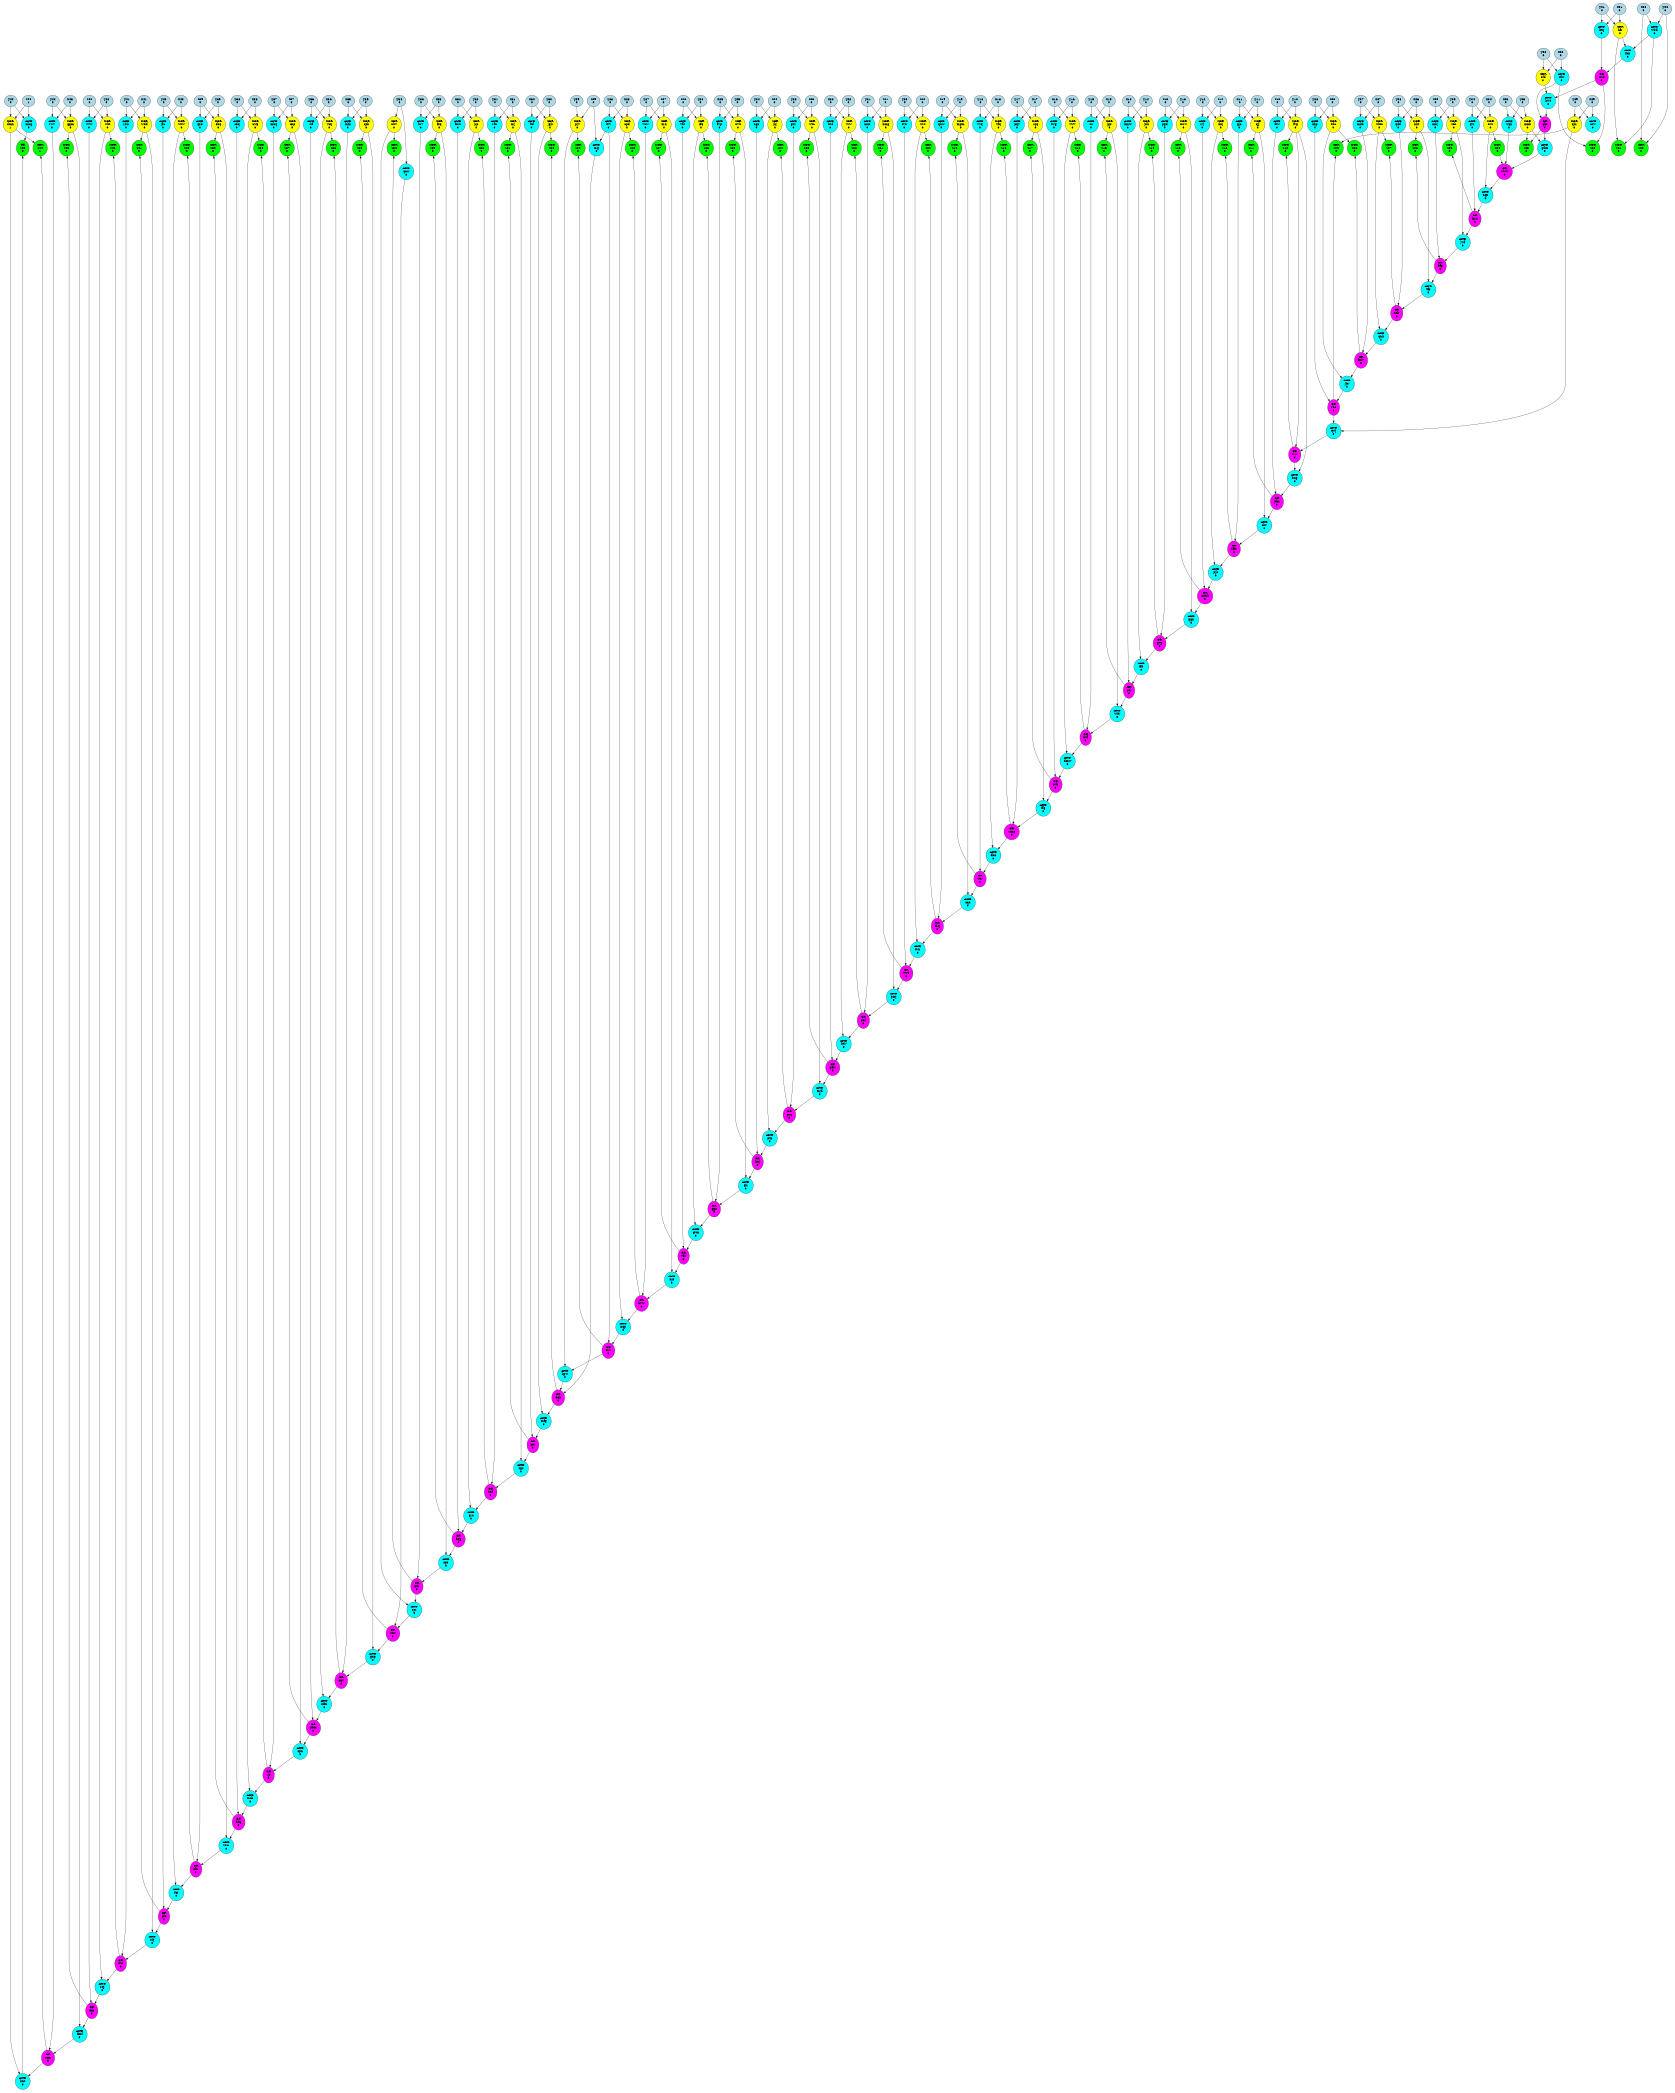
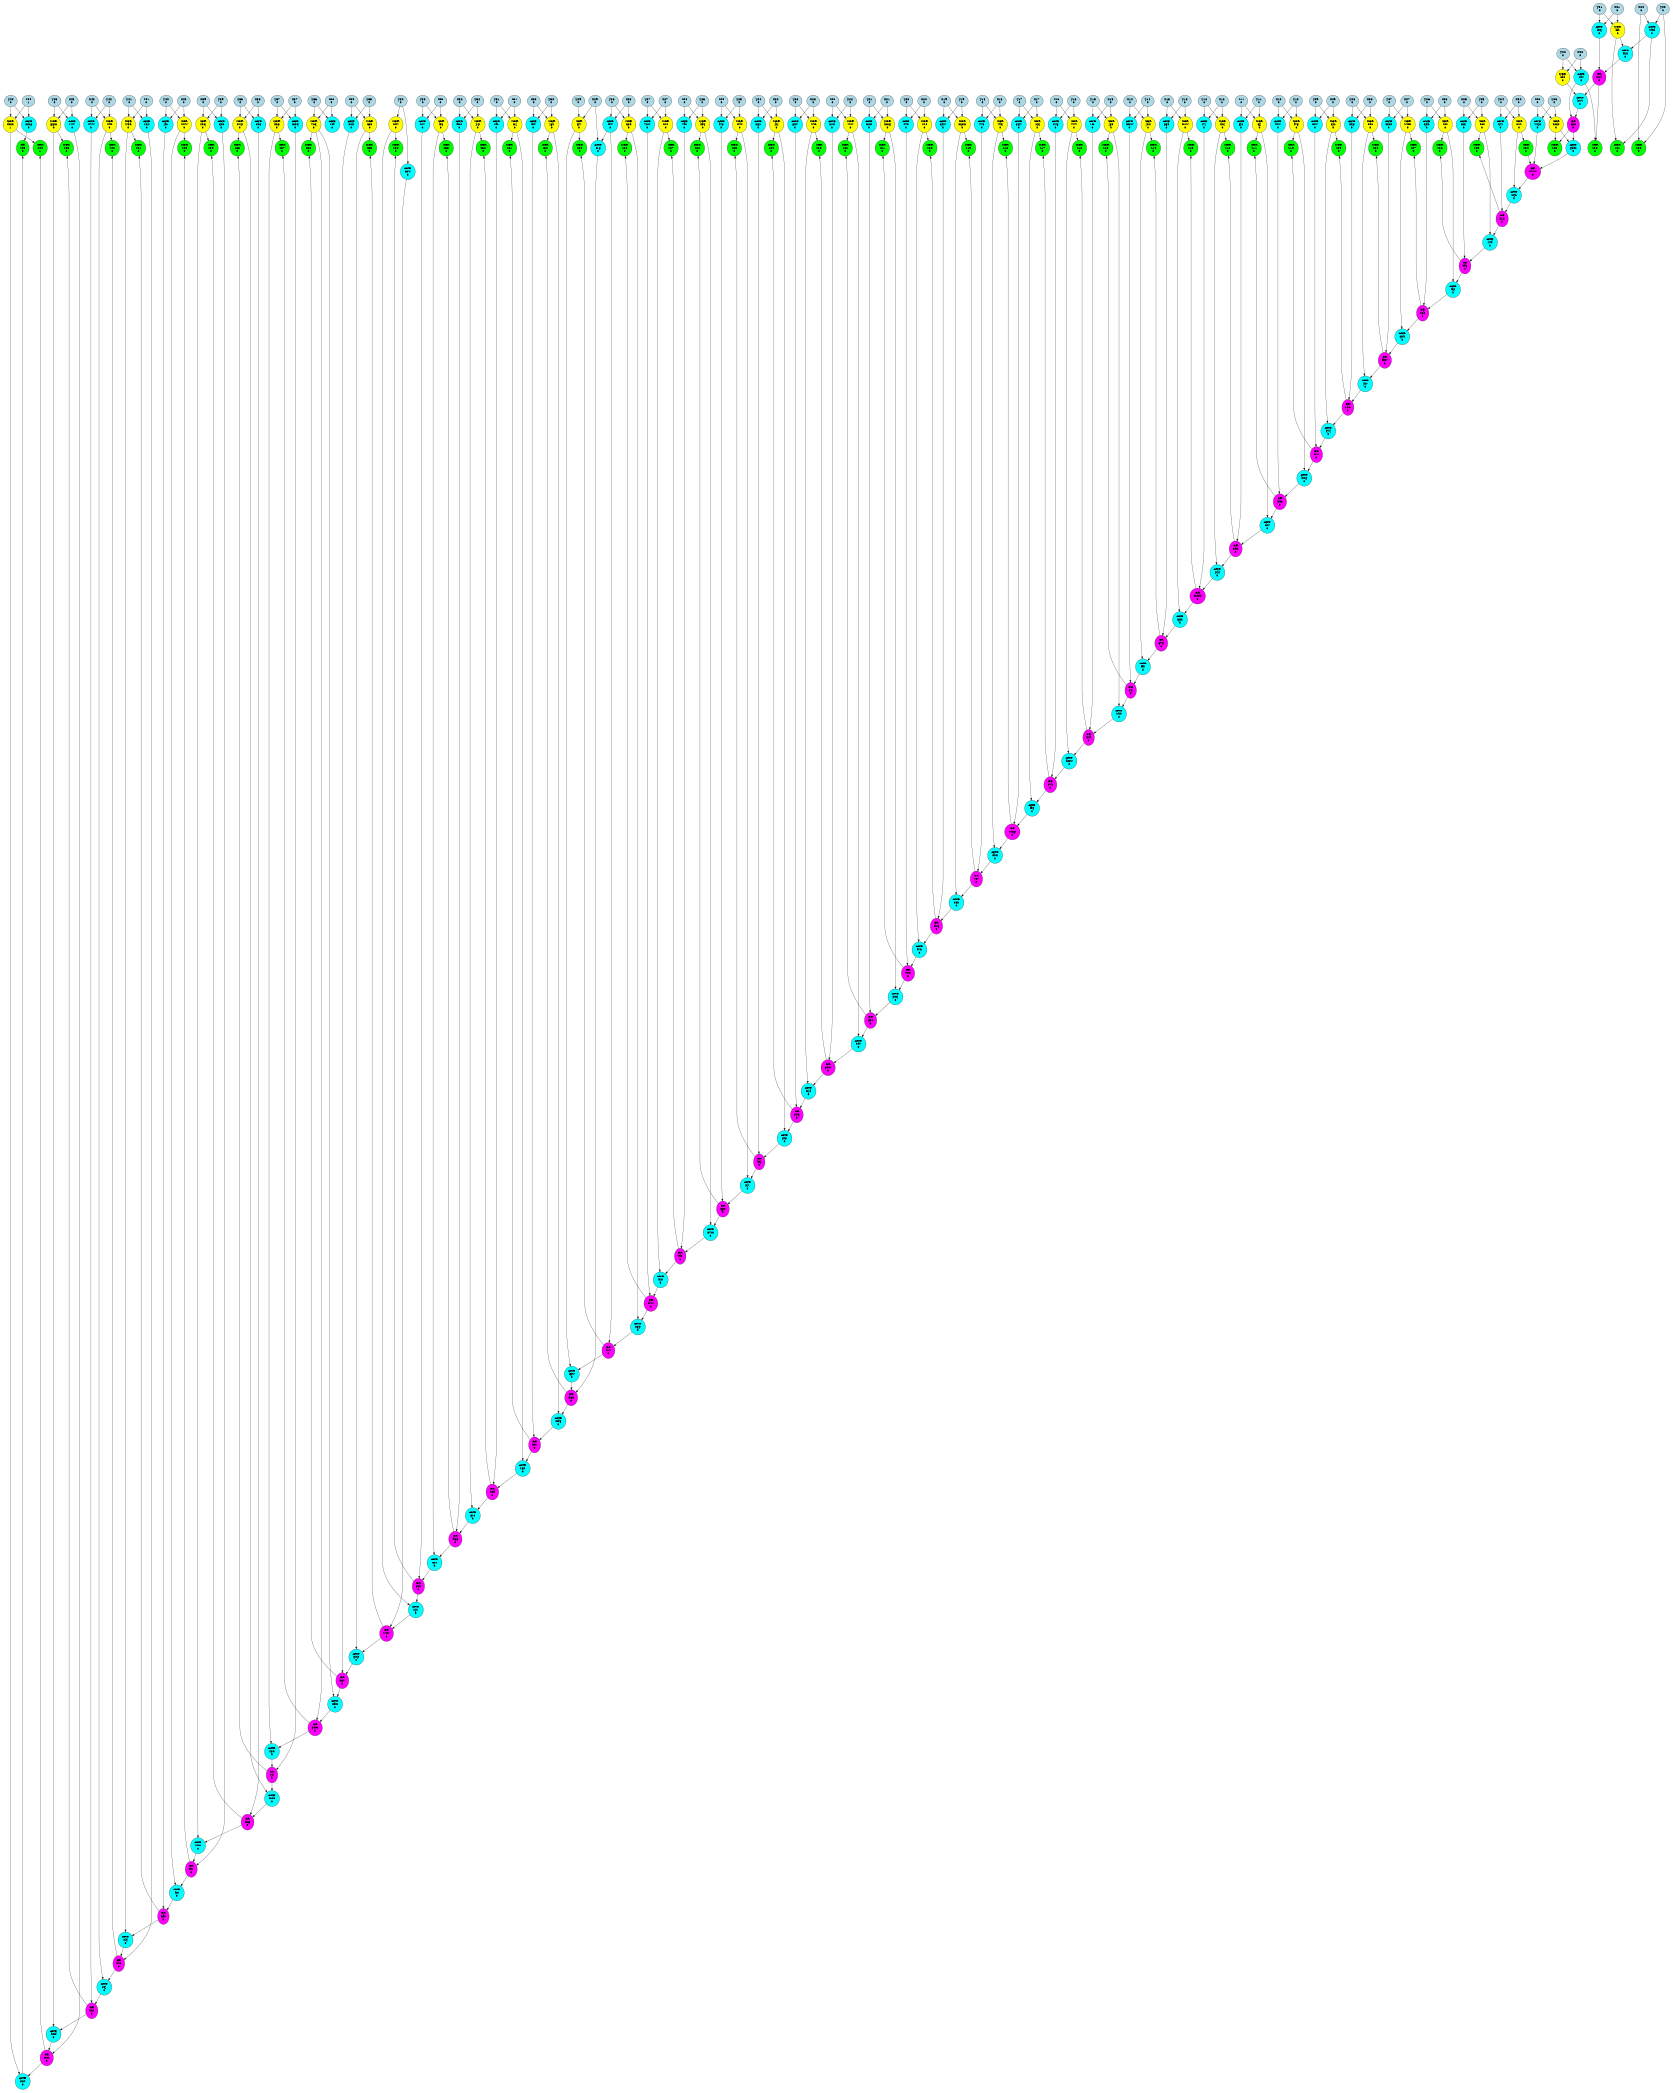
edge "XOR fvg 0" -> "OR trw 0": now "AND csw 0" -> "OR trw 0"
edge "AND rbf 0" -> "OR pbm 0": now "XOR vcq 0" -> "OR pbm 0"
